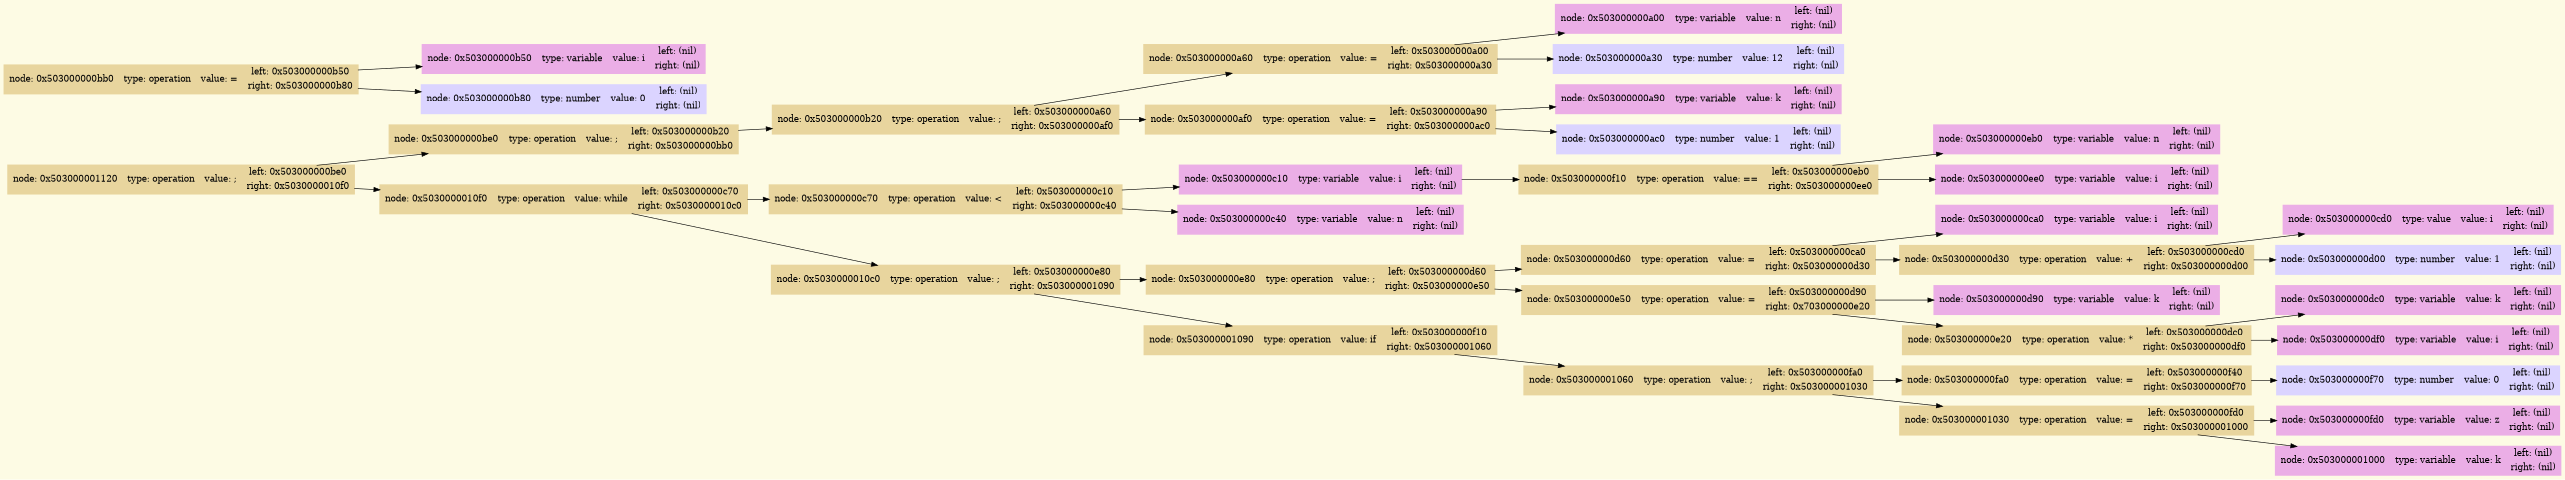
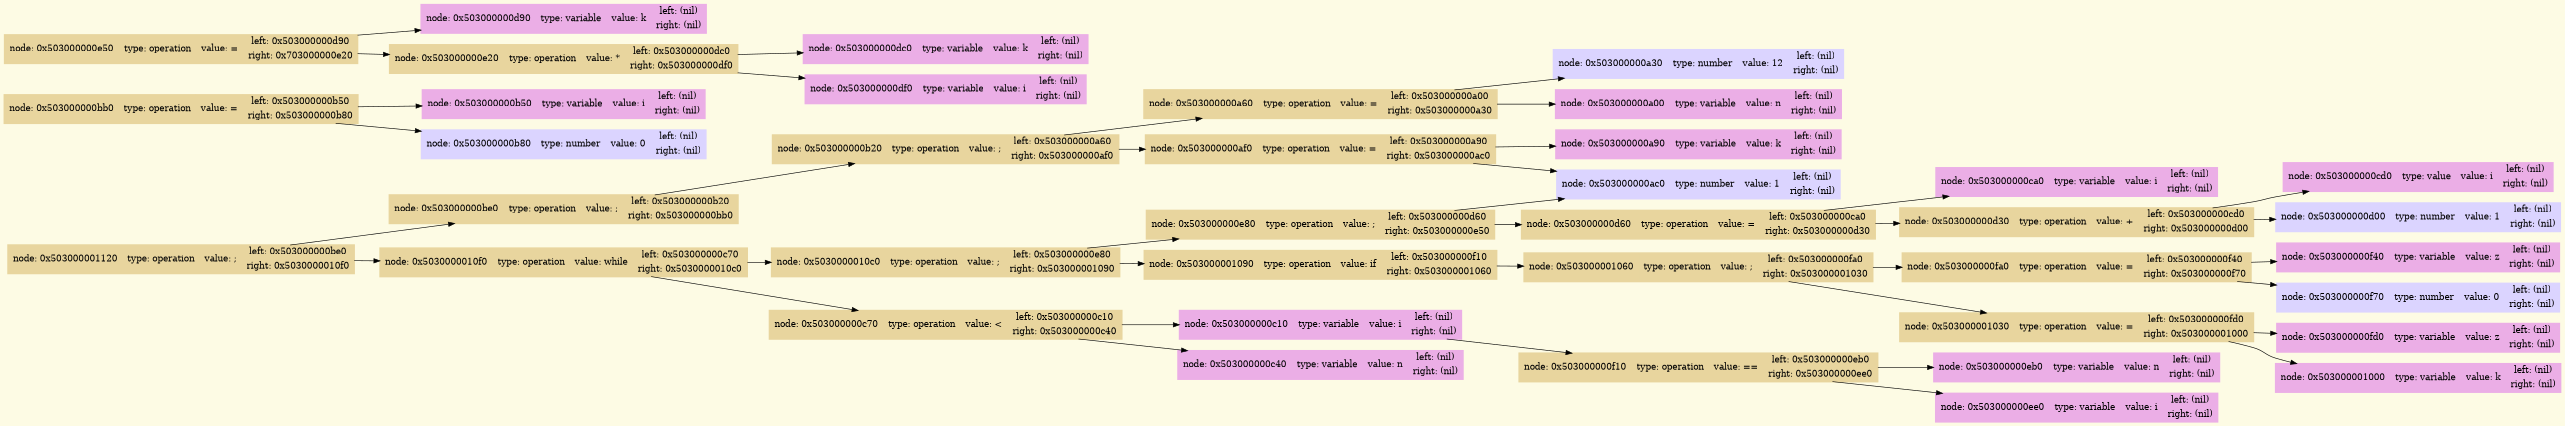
node "node: 0x503000000f40": added
edge "node: 0x503000000e80" -> "node: 0x503000000e50": now "node: 0x503000000e80" -> "node: 0x503000000ac0"
